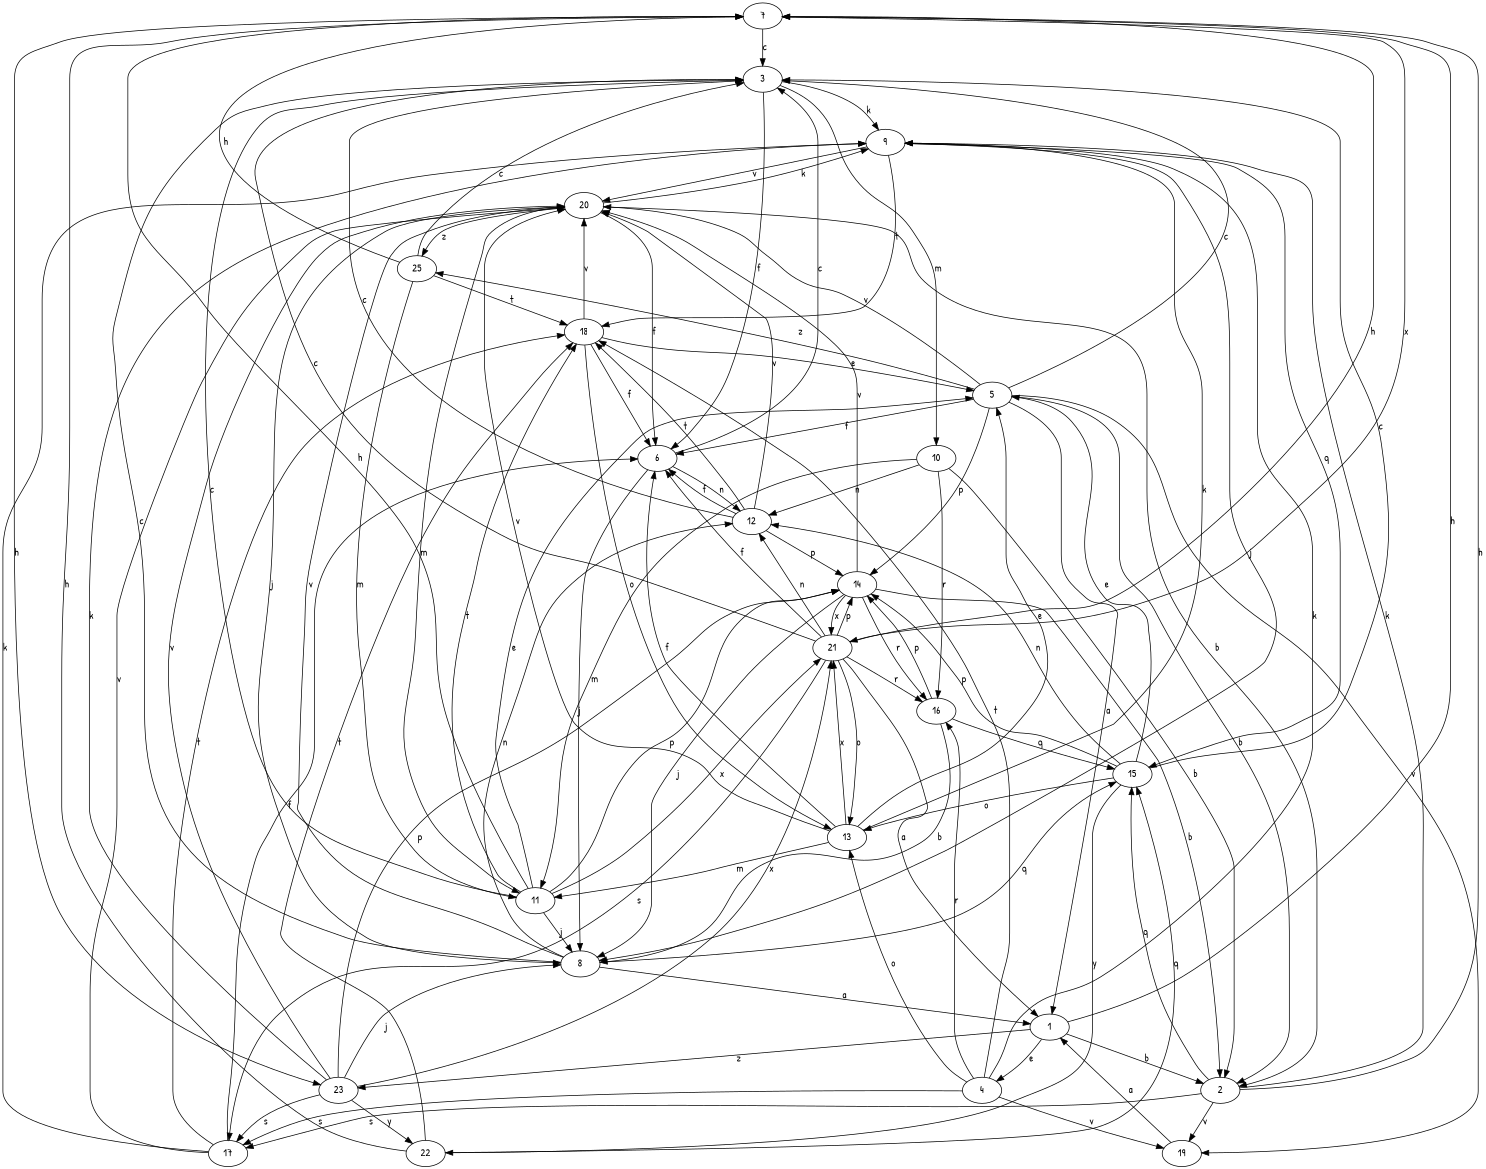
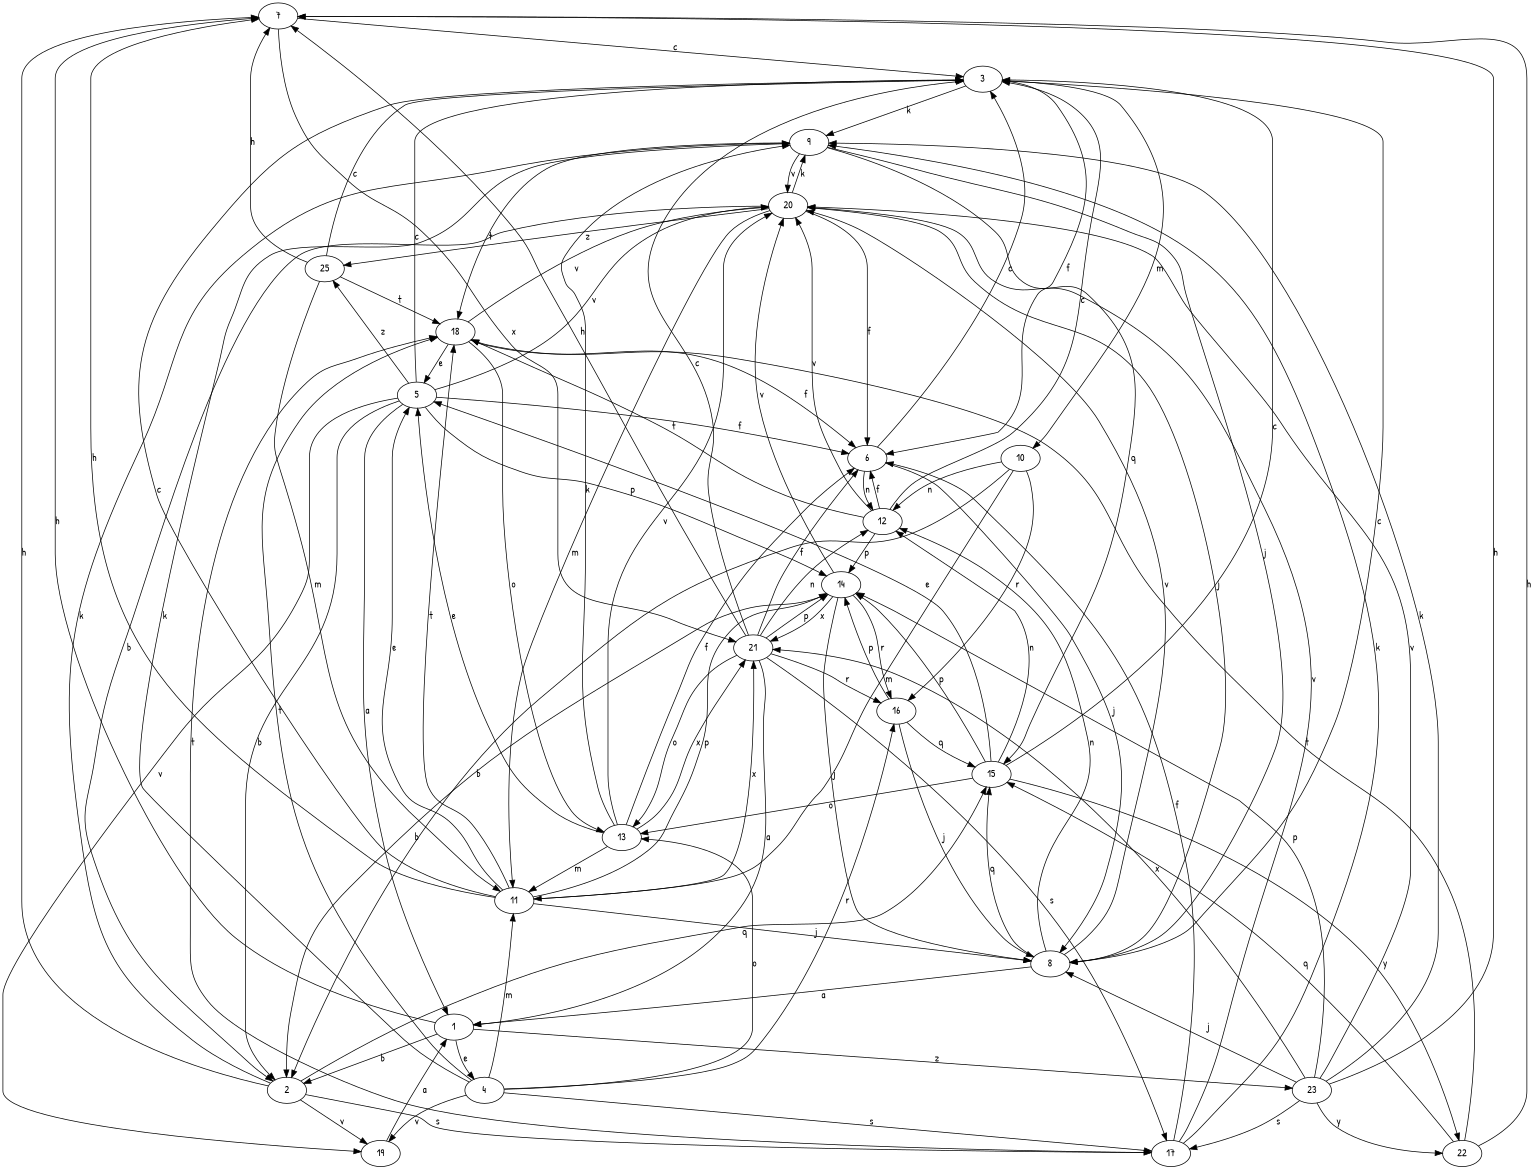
edge "7" -> "23": reversed
edge "16" -> "8": label "b" -> "j"
edge "4" -> "11": added, label "m"
